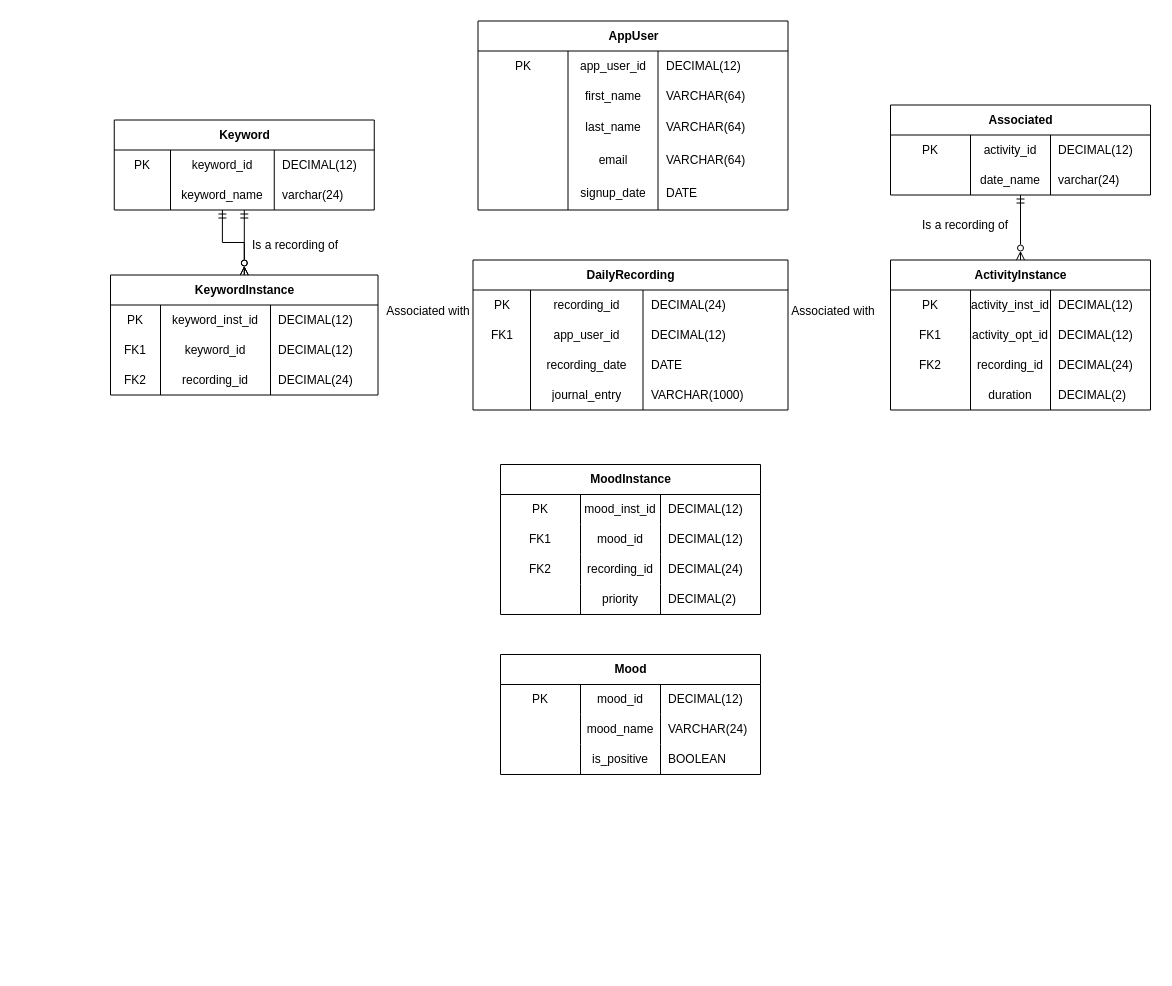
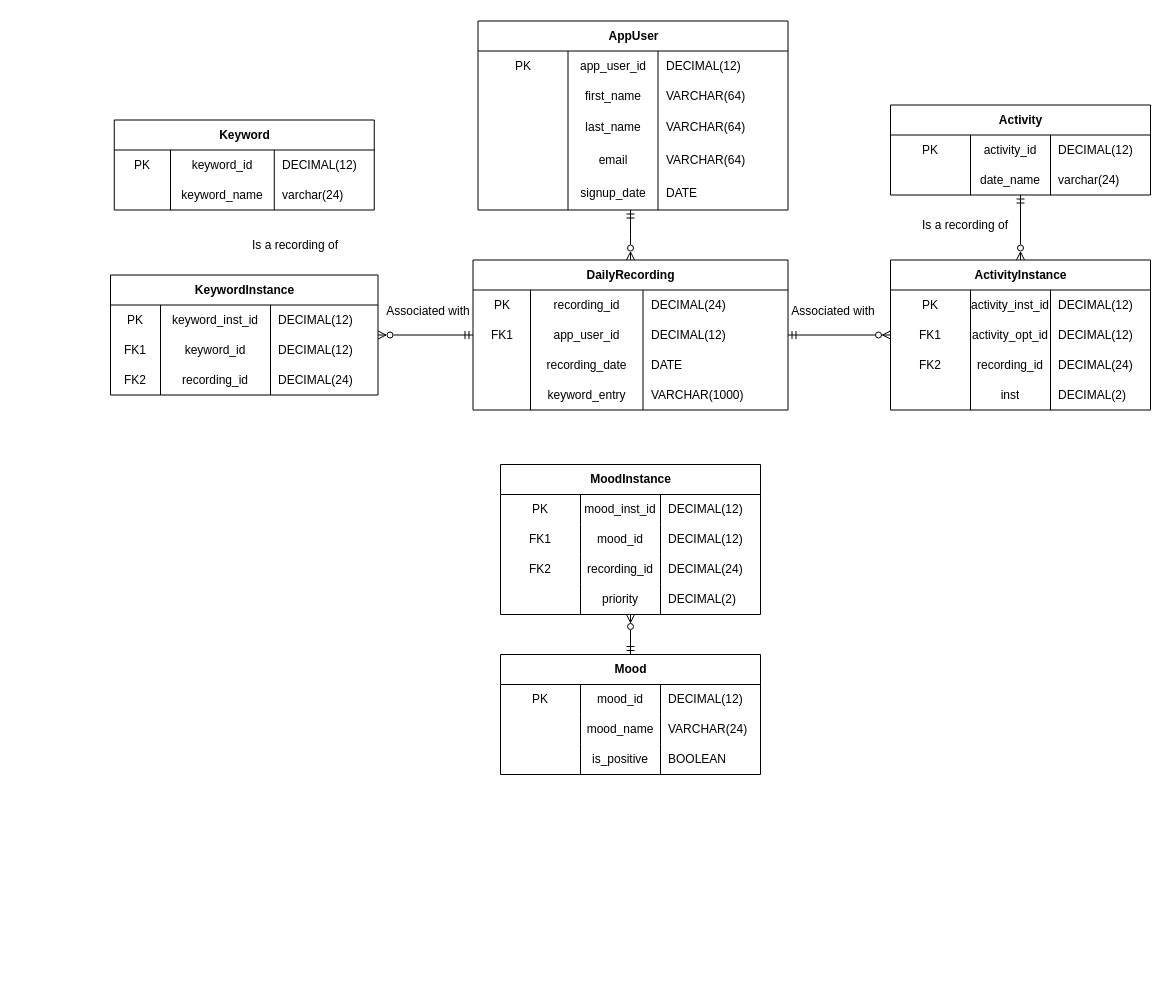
node "Associated": label "Associated" -> "Activity"
edge "Keyword" -- "KeywordInstance": removed
edge "AppUser" -- "DailyRecording": added
edge "keyword_name" -- "KeywordInstance": now "DailyRecording" -- "KeywordInstance"
edge "DailyRecording" -- "ActivityInstance": added
node "journal_entry": label "journal_entry" -> "keyword_entry"
node "duration": label "duration" -> "inst"
edge "MoodInstance" -- "Mood": added
